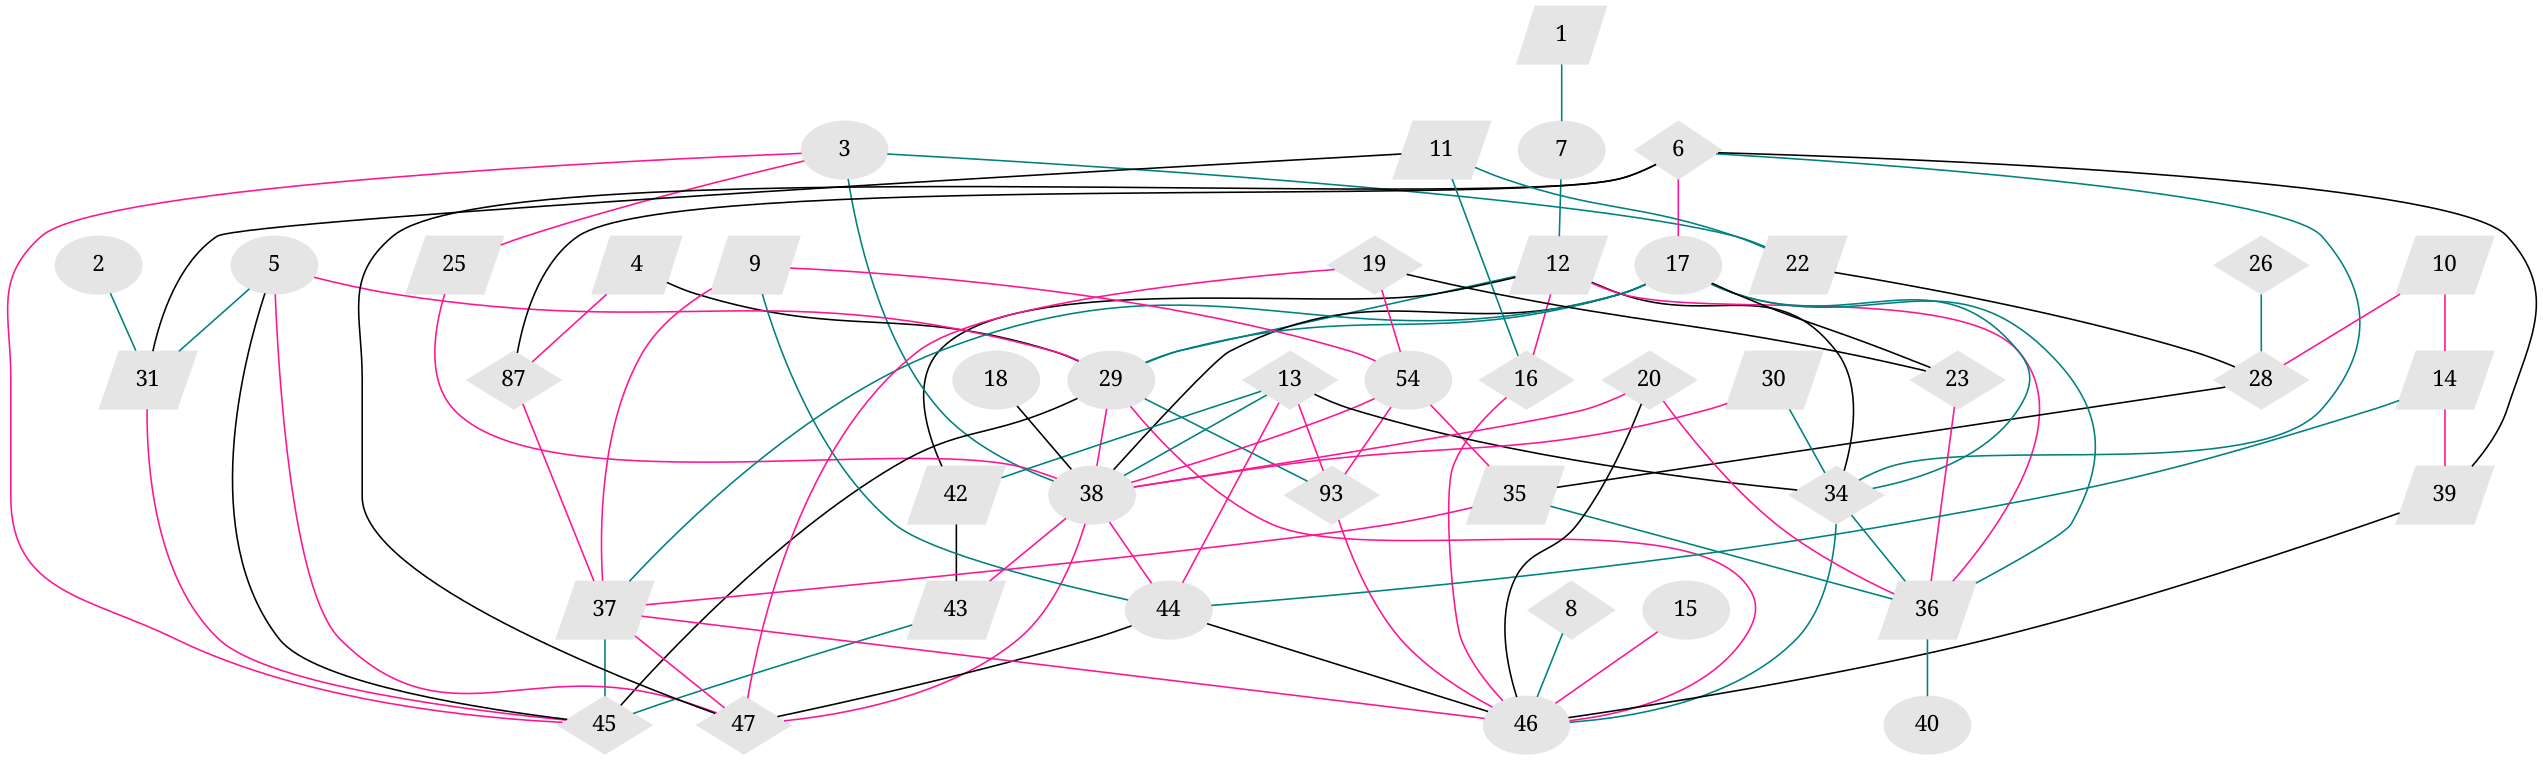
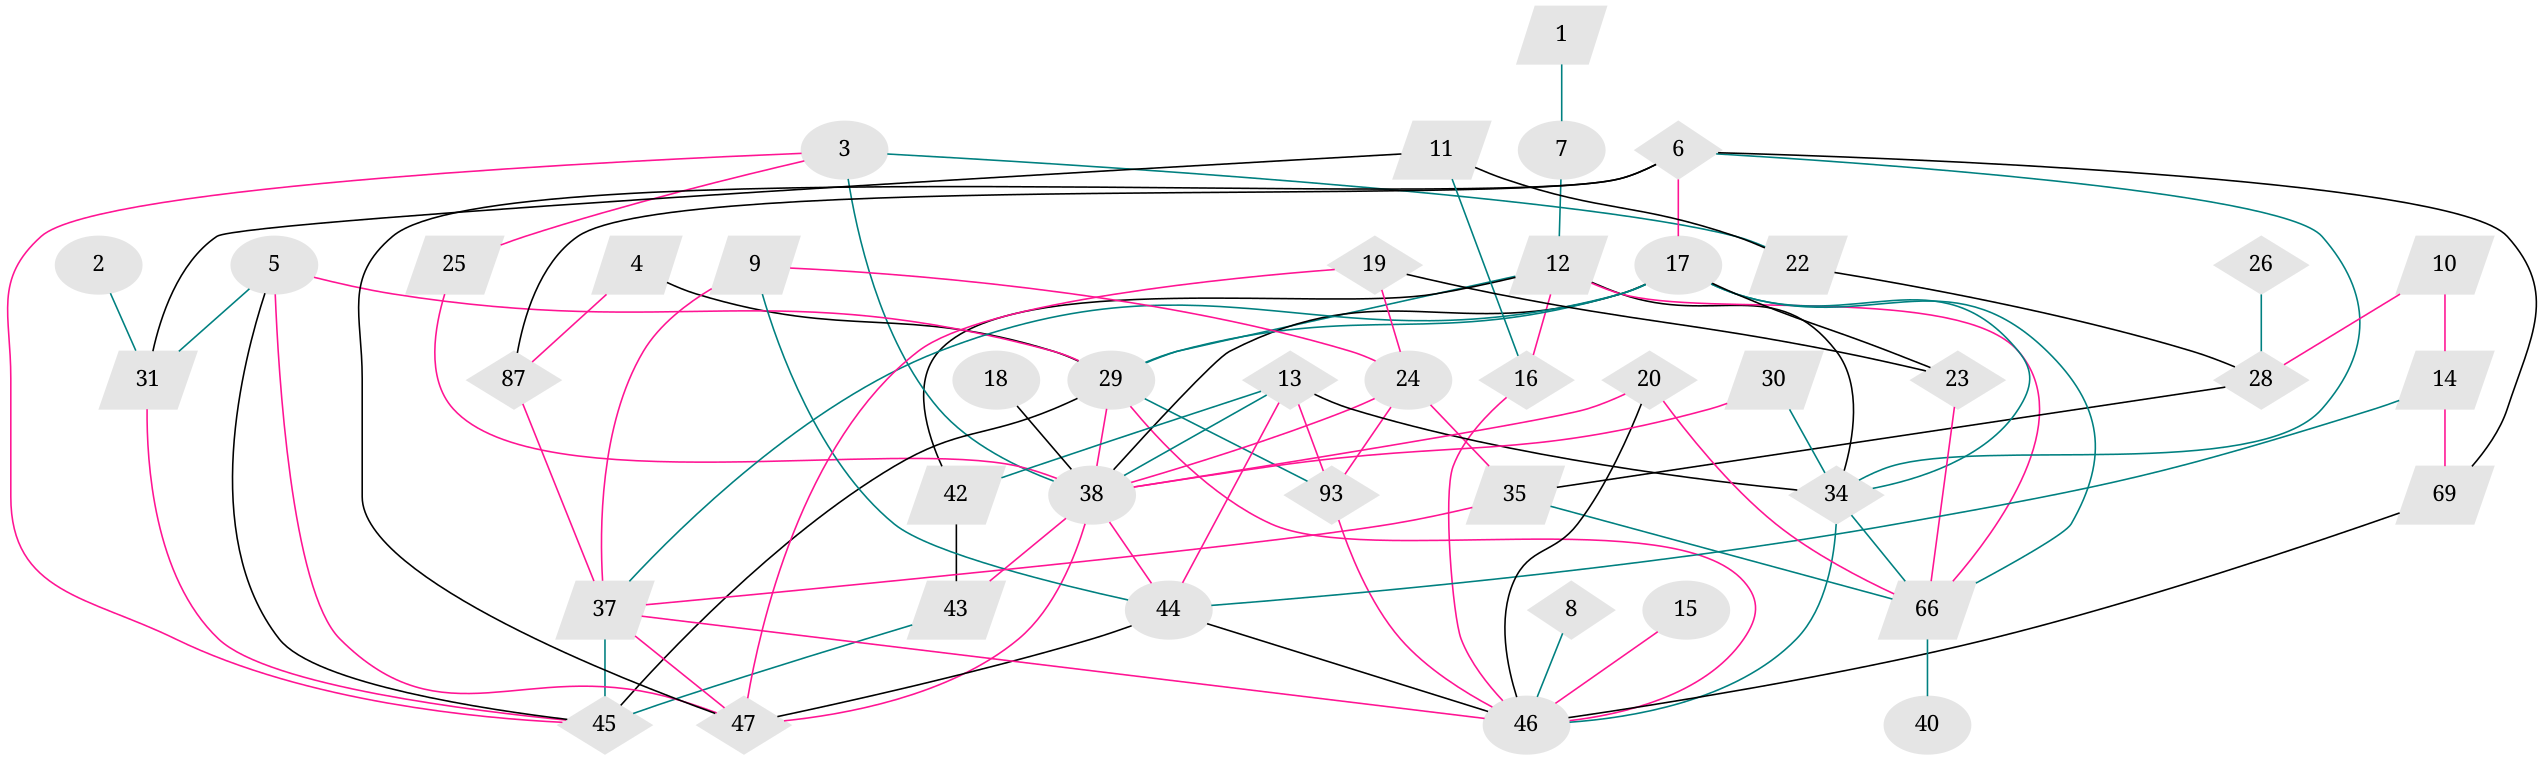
edge "11" -- "22": color teal -> black
node "54": label "54" -> "24"
node "39": label "39" -> "69"
node "36": label "36" -> "66"
